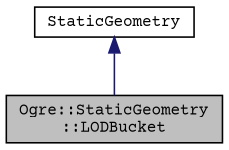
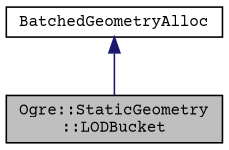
node "StaticGeometry": label "StaticGeometry" -> "BatchedGeometryAlloc"
